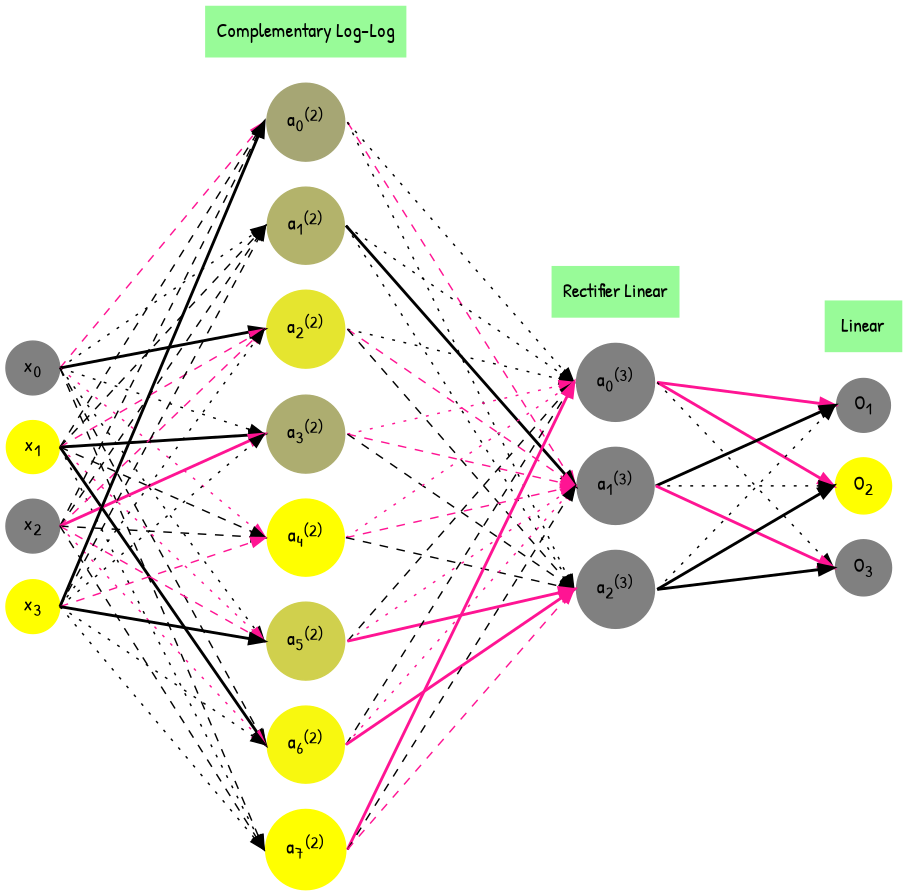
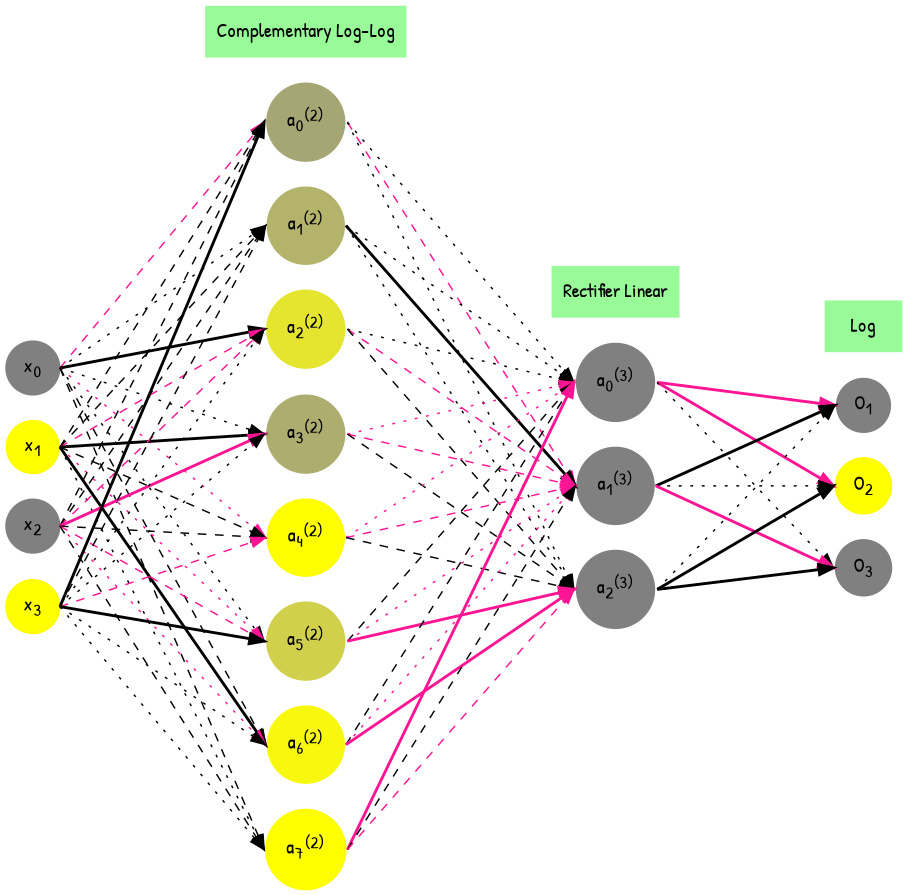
node "Linear": label "Linear" -> "Log"
